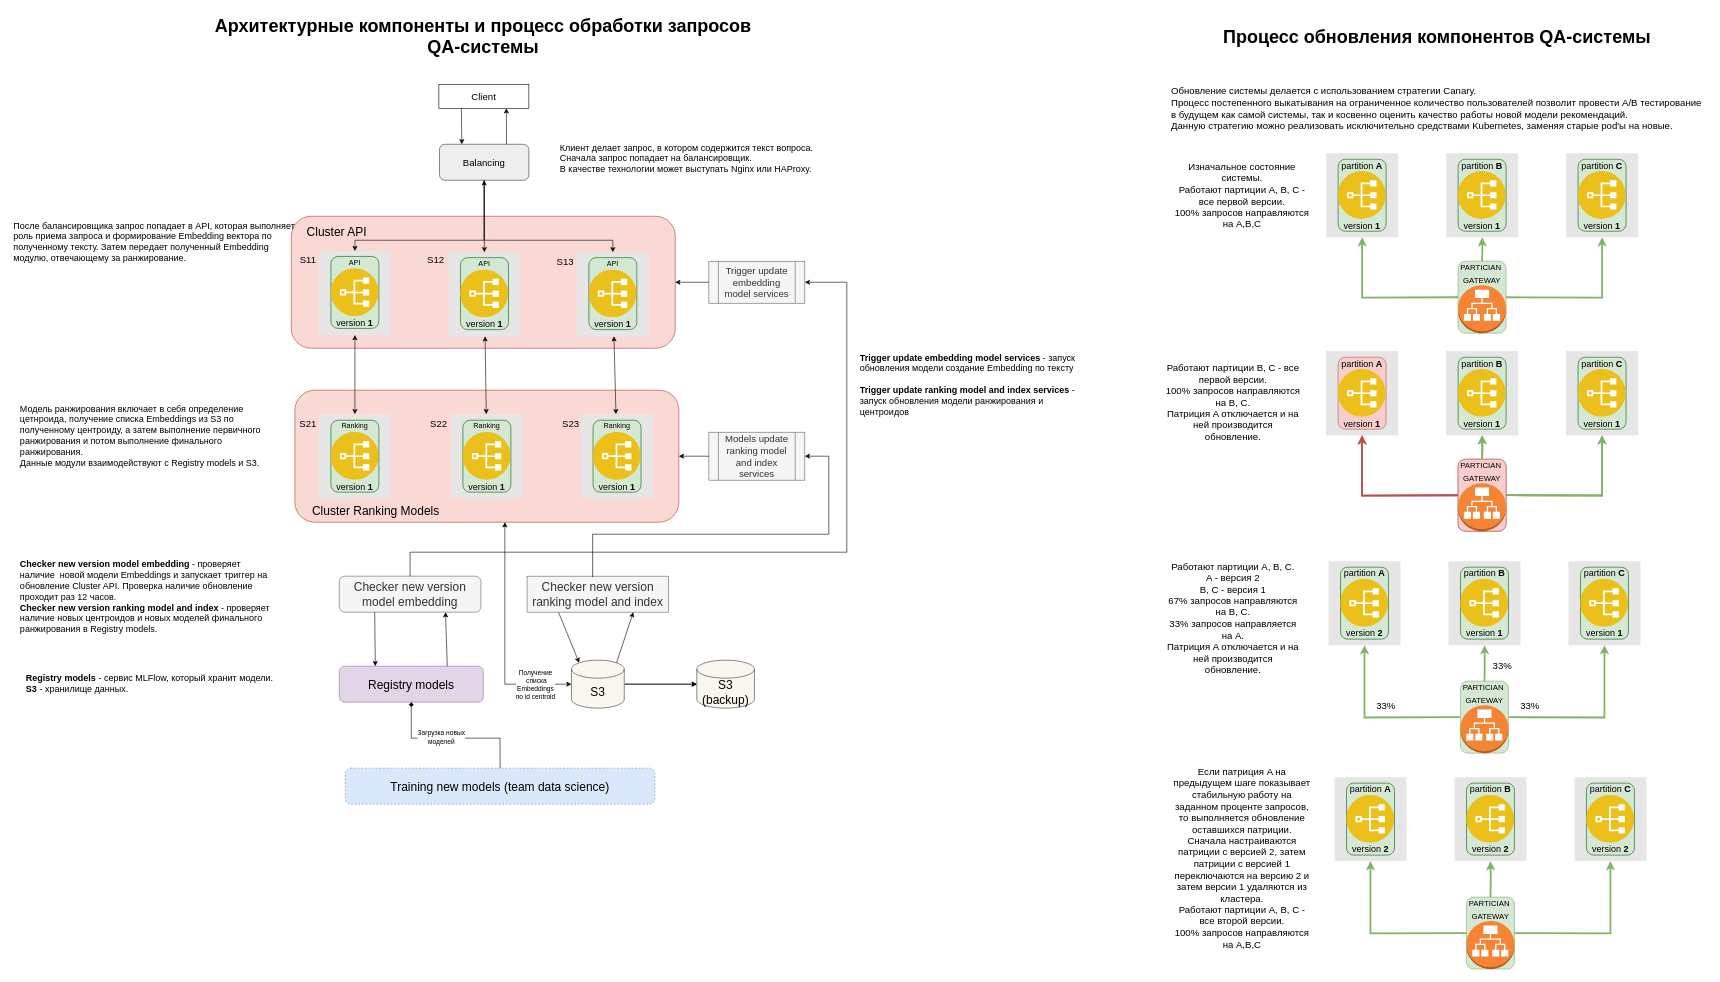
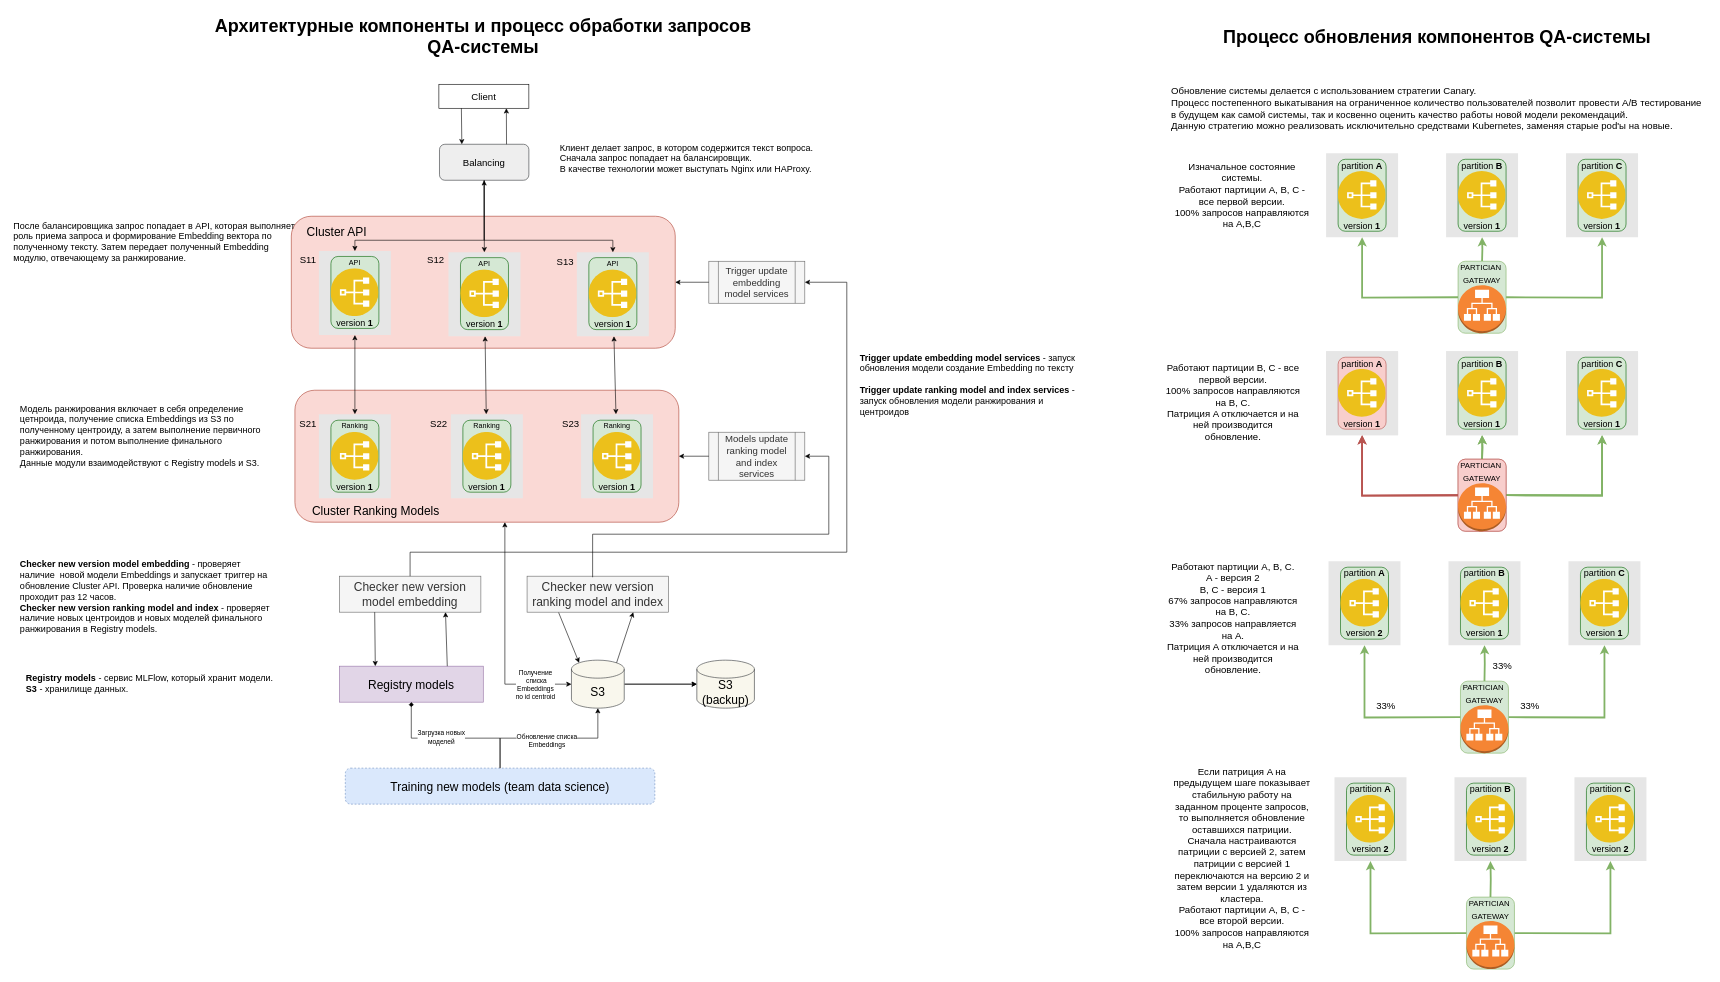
node "Checker new version model embedding": shape rounded rectangle -> rectangle
node "Registry models": shape rounded rectangle -> rectangle
edge "Training new models (team data science)" -> "S3": added, label "Обновление списка Embeddings"
